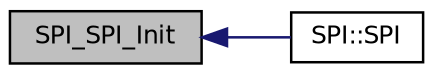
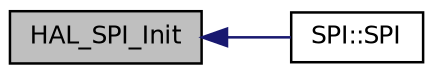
node "SPI_SPI_Init": label "SPI_SPI_Init" -> "HAL_SPI_Init"
